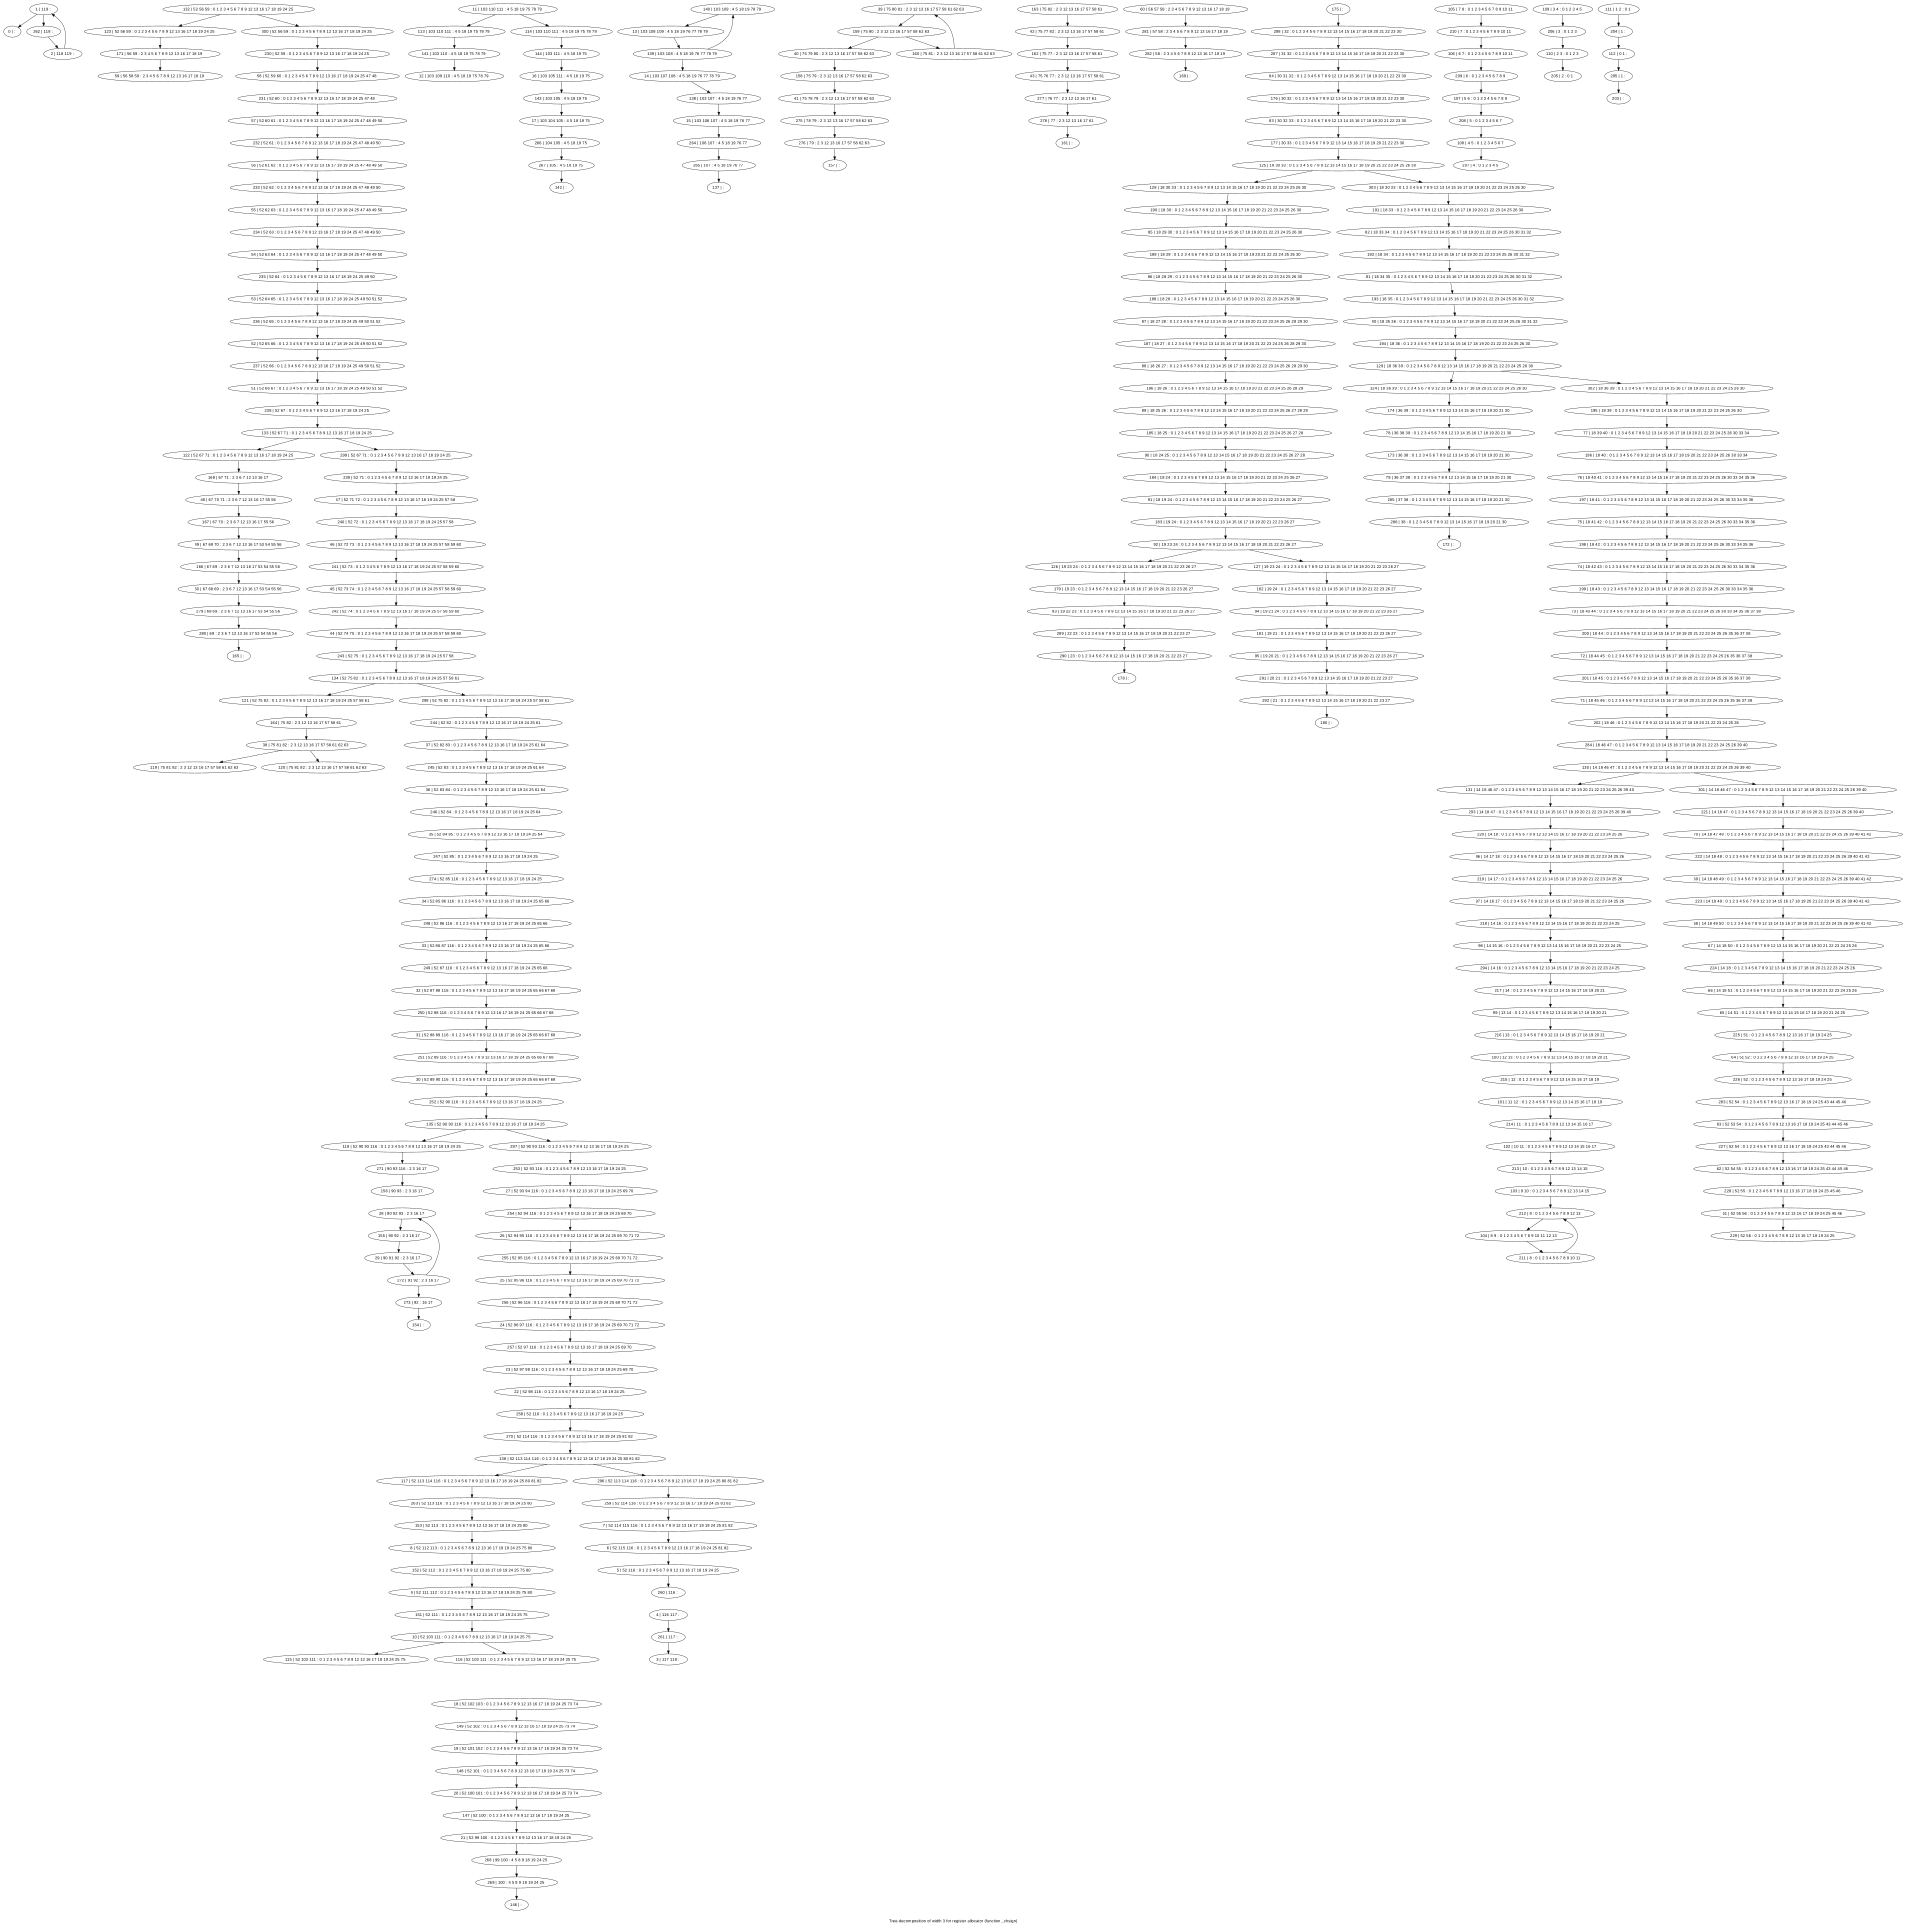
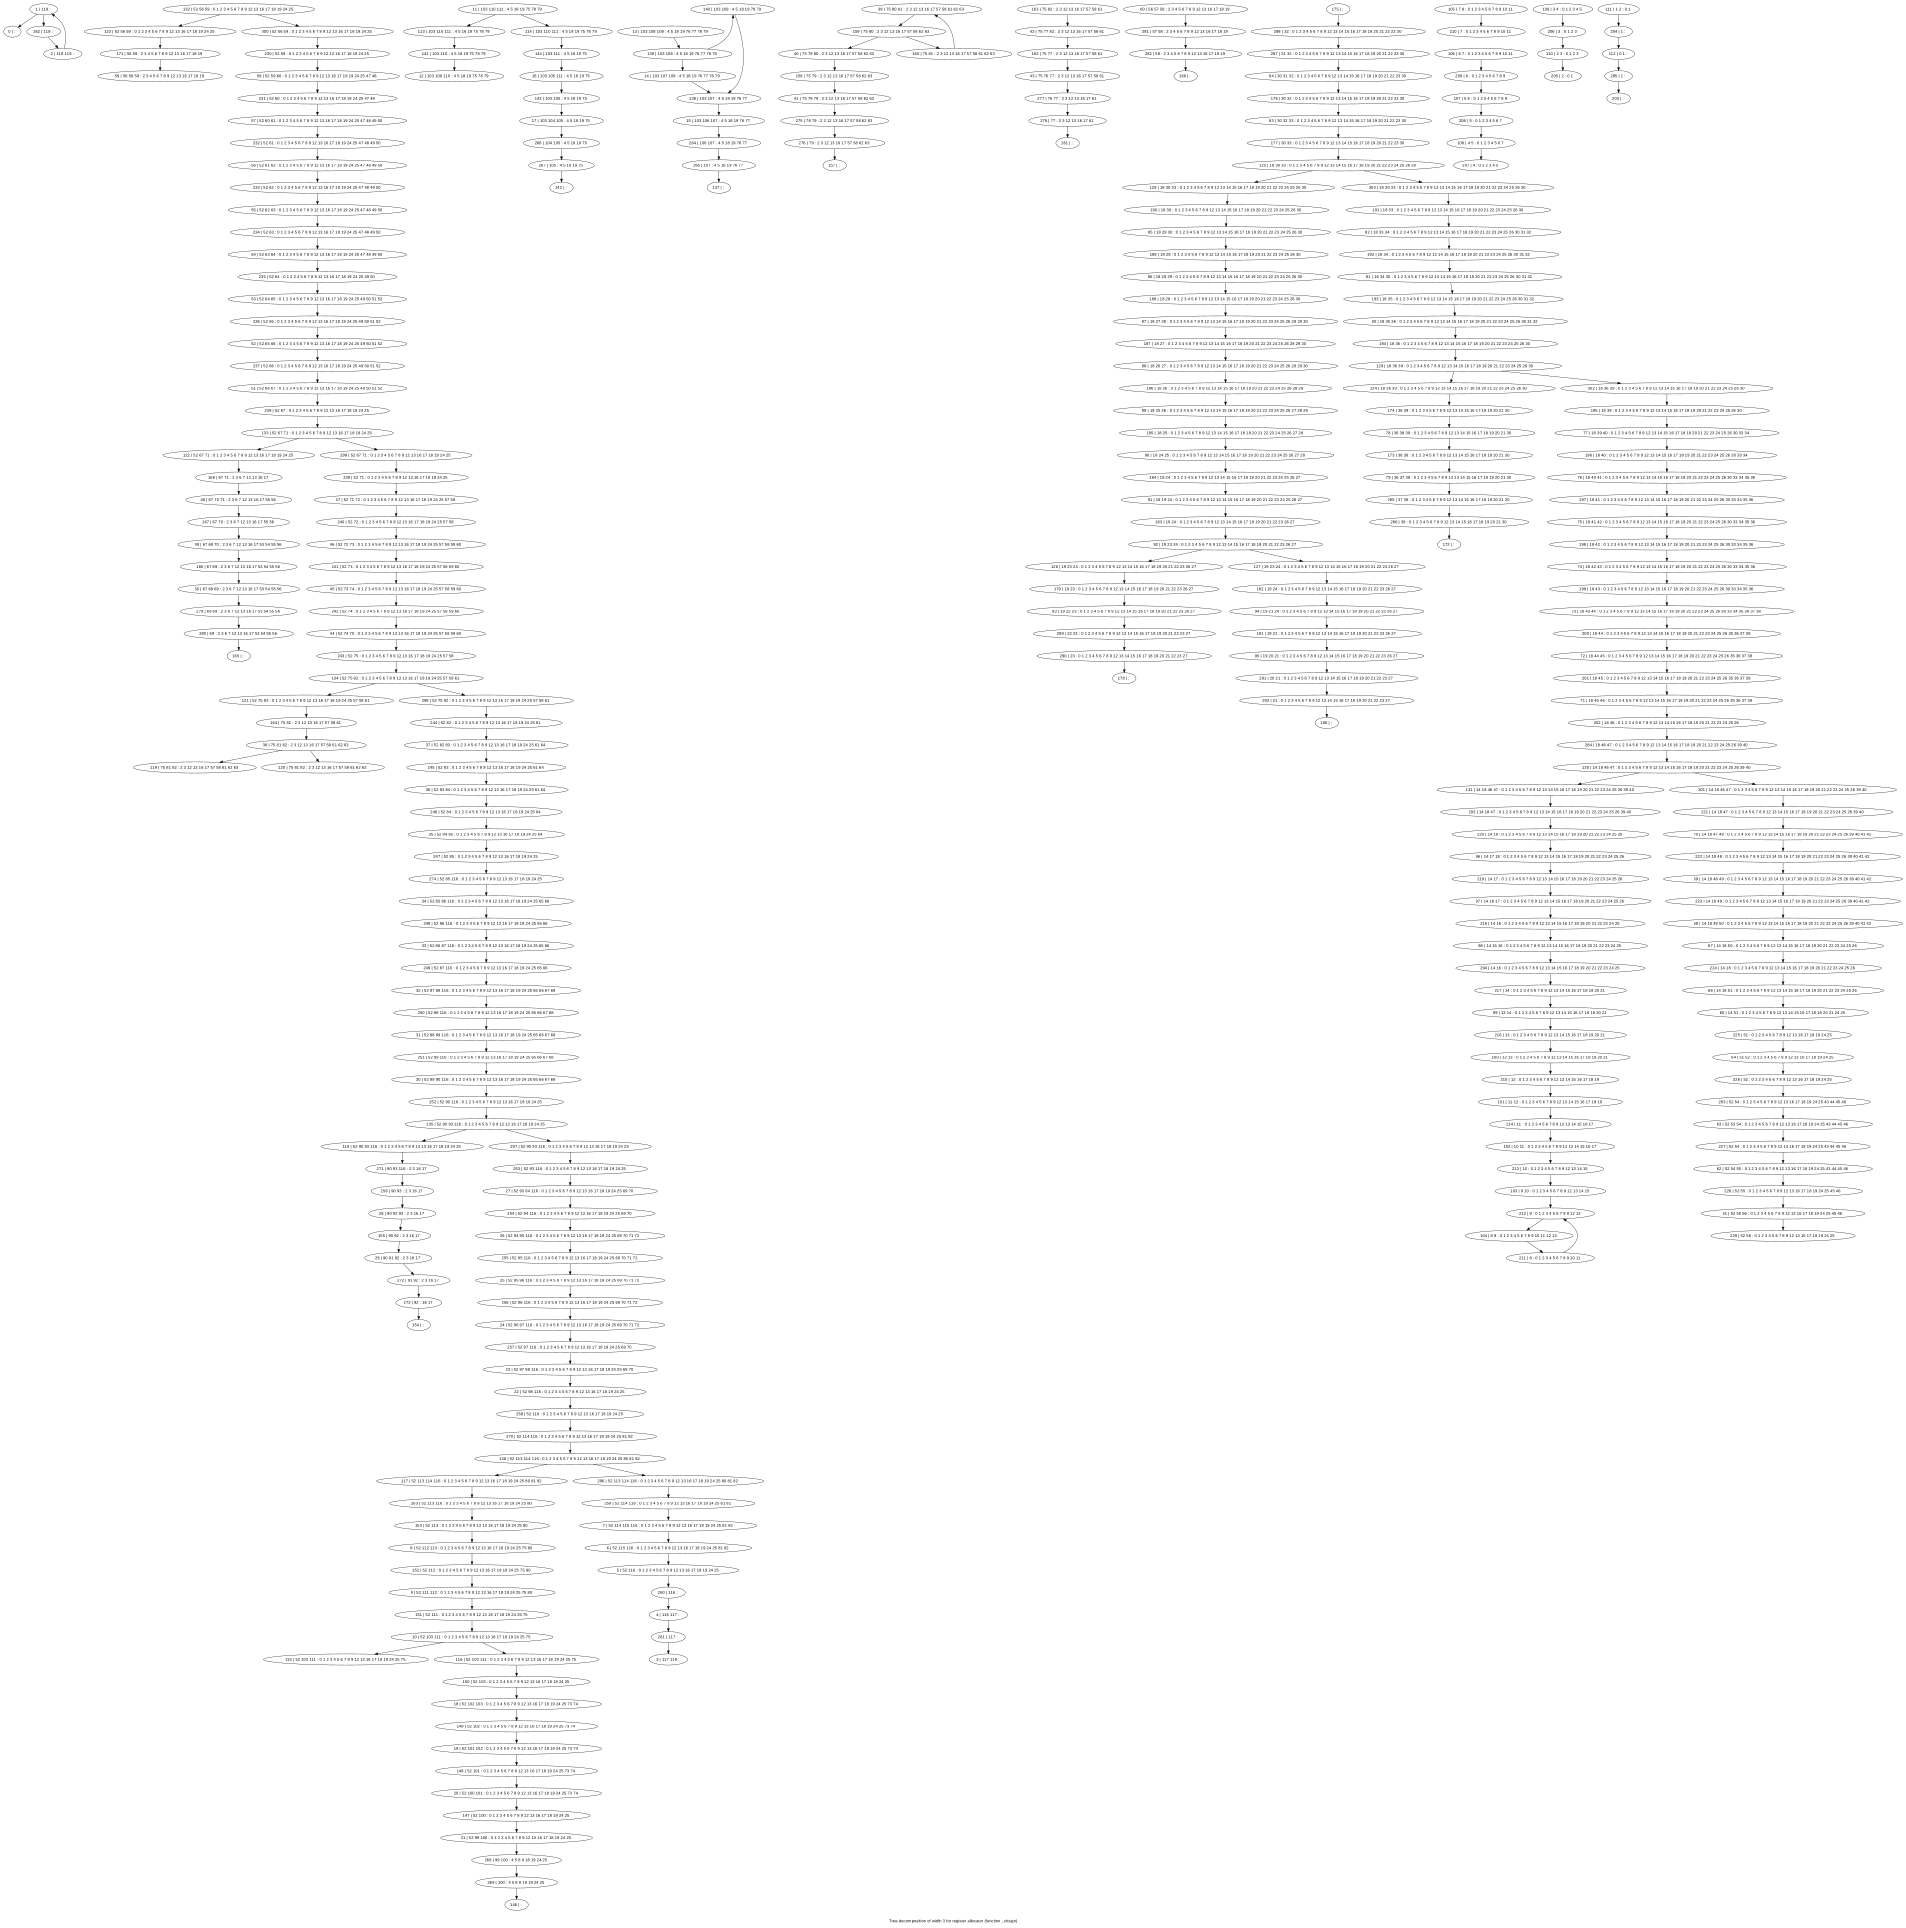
edge "140 | 103 109 : 4 5 18 19 78 79" -> "13 | 103 108 109 : 4 5 18 19 76 77 78 79": now "140 | 103 109 : 4 5 18 19 78 79" -> "138 | 103 107 : 4 5 18 19 76 77"
edge "210 | 7 : 0 1 2 3 4 5 6 7 8 9 10 11" -> "106 | 6 7 : 0 1 2 3 4 5 6 7 8 9 10 11": removed
edge "272 | 91 92 : 2 3 16 17" -> "28 | 90 92 93 : 2 3 16 17": now "156 | 90 93 : 2 3 16 17" -> "28 | 90 92 93 : 2 3 16 17"
edge "260 | 116 :" -> "4 | 116 117 :": added
node "150 | 52 103 : 0 1 2 3 4 5 6 7 8 9 12 13 16 17 18 19 24 25": added
